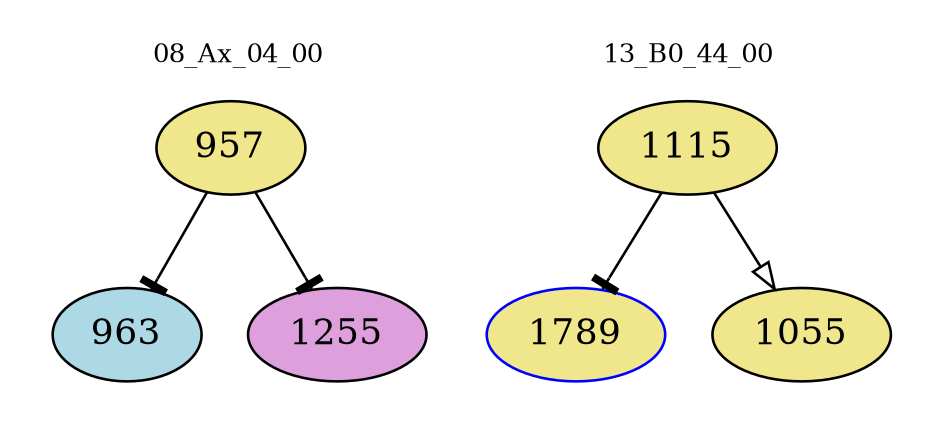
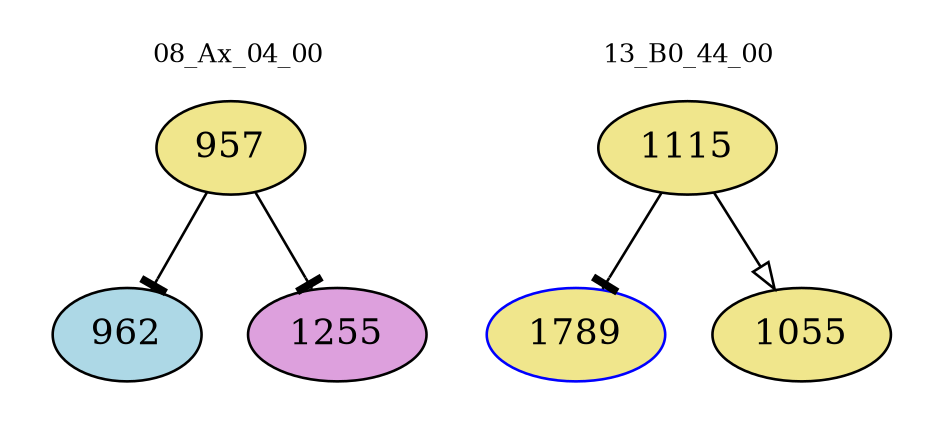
node "963": label "963" -> "962"
